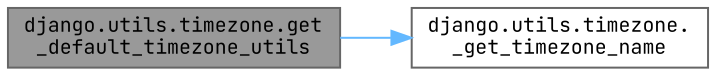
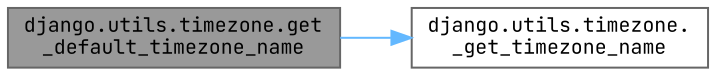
node "django.utils.timezone.get _default_timezone_utils": label "django.utils.timezone.get _default_timezone_utils" -> "django.utils.timezone.get _default_timezone_name"
